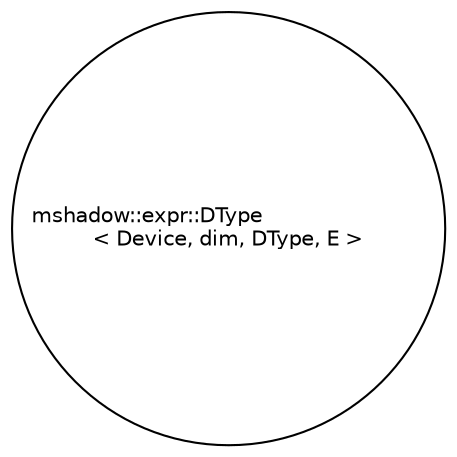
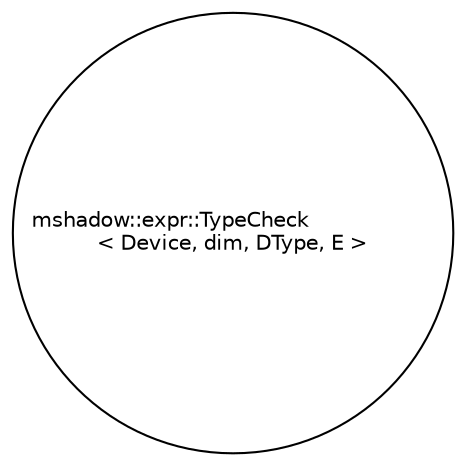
node "mshadow::expr::DType < Device, dim, DType, E >": label "mshadow::expr::DType < Device, dim, DType, E >" -> "mshadow::expr::TypeCheck < Device, dim, DType, E >"
